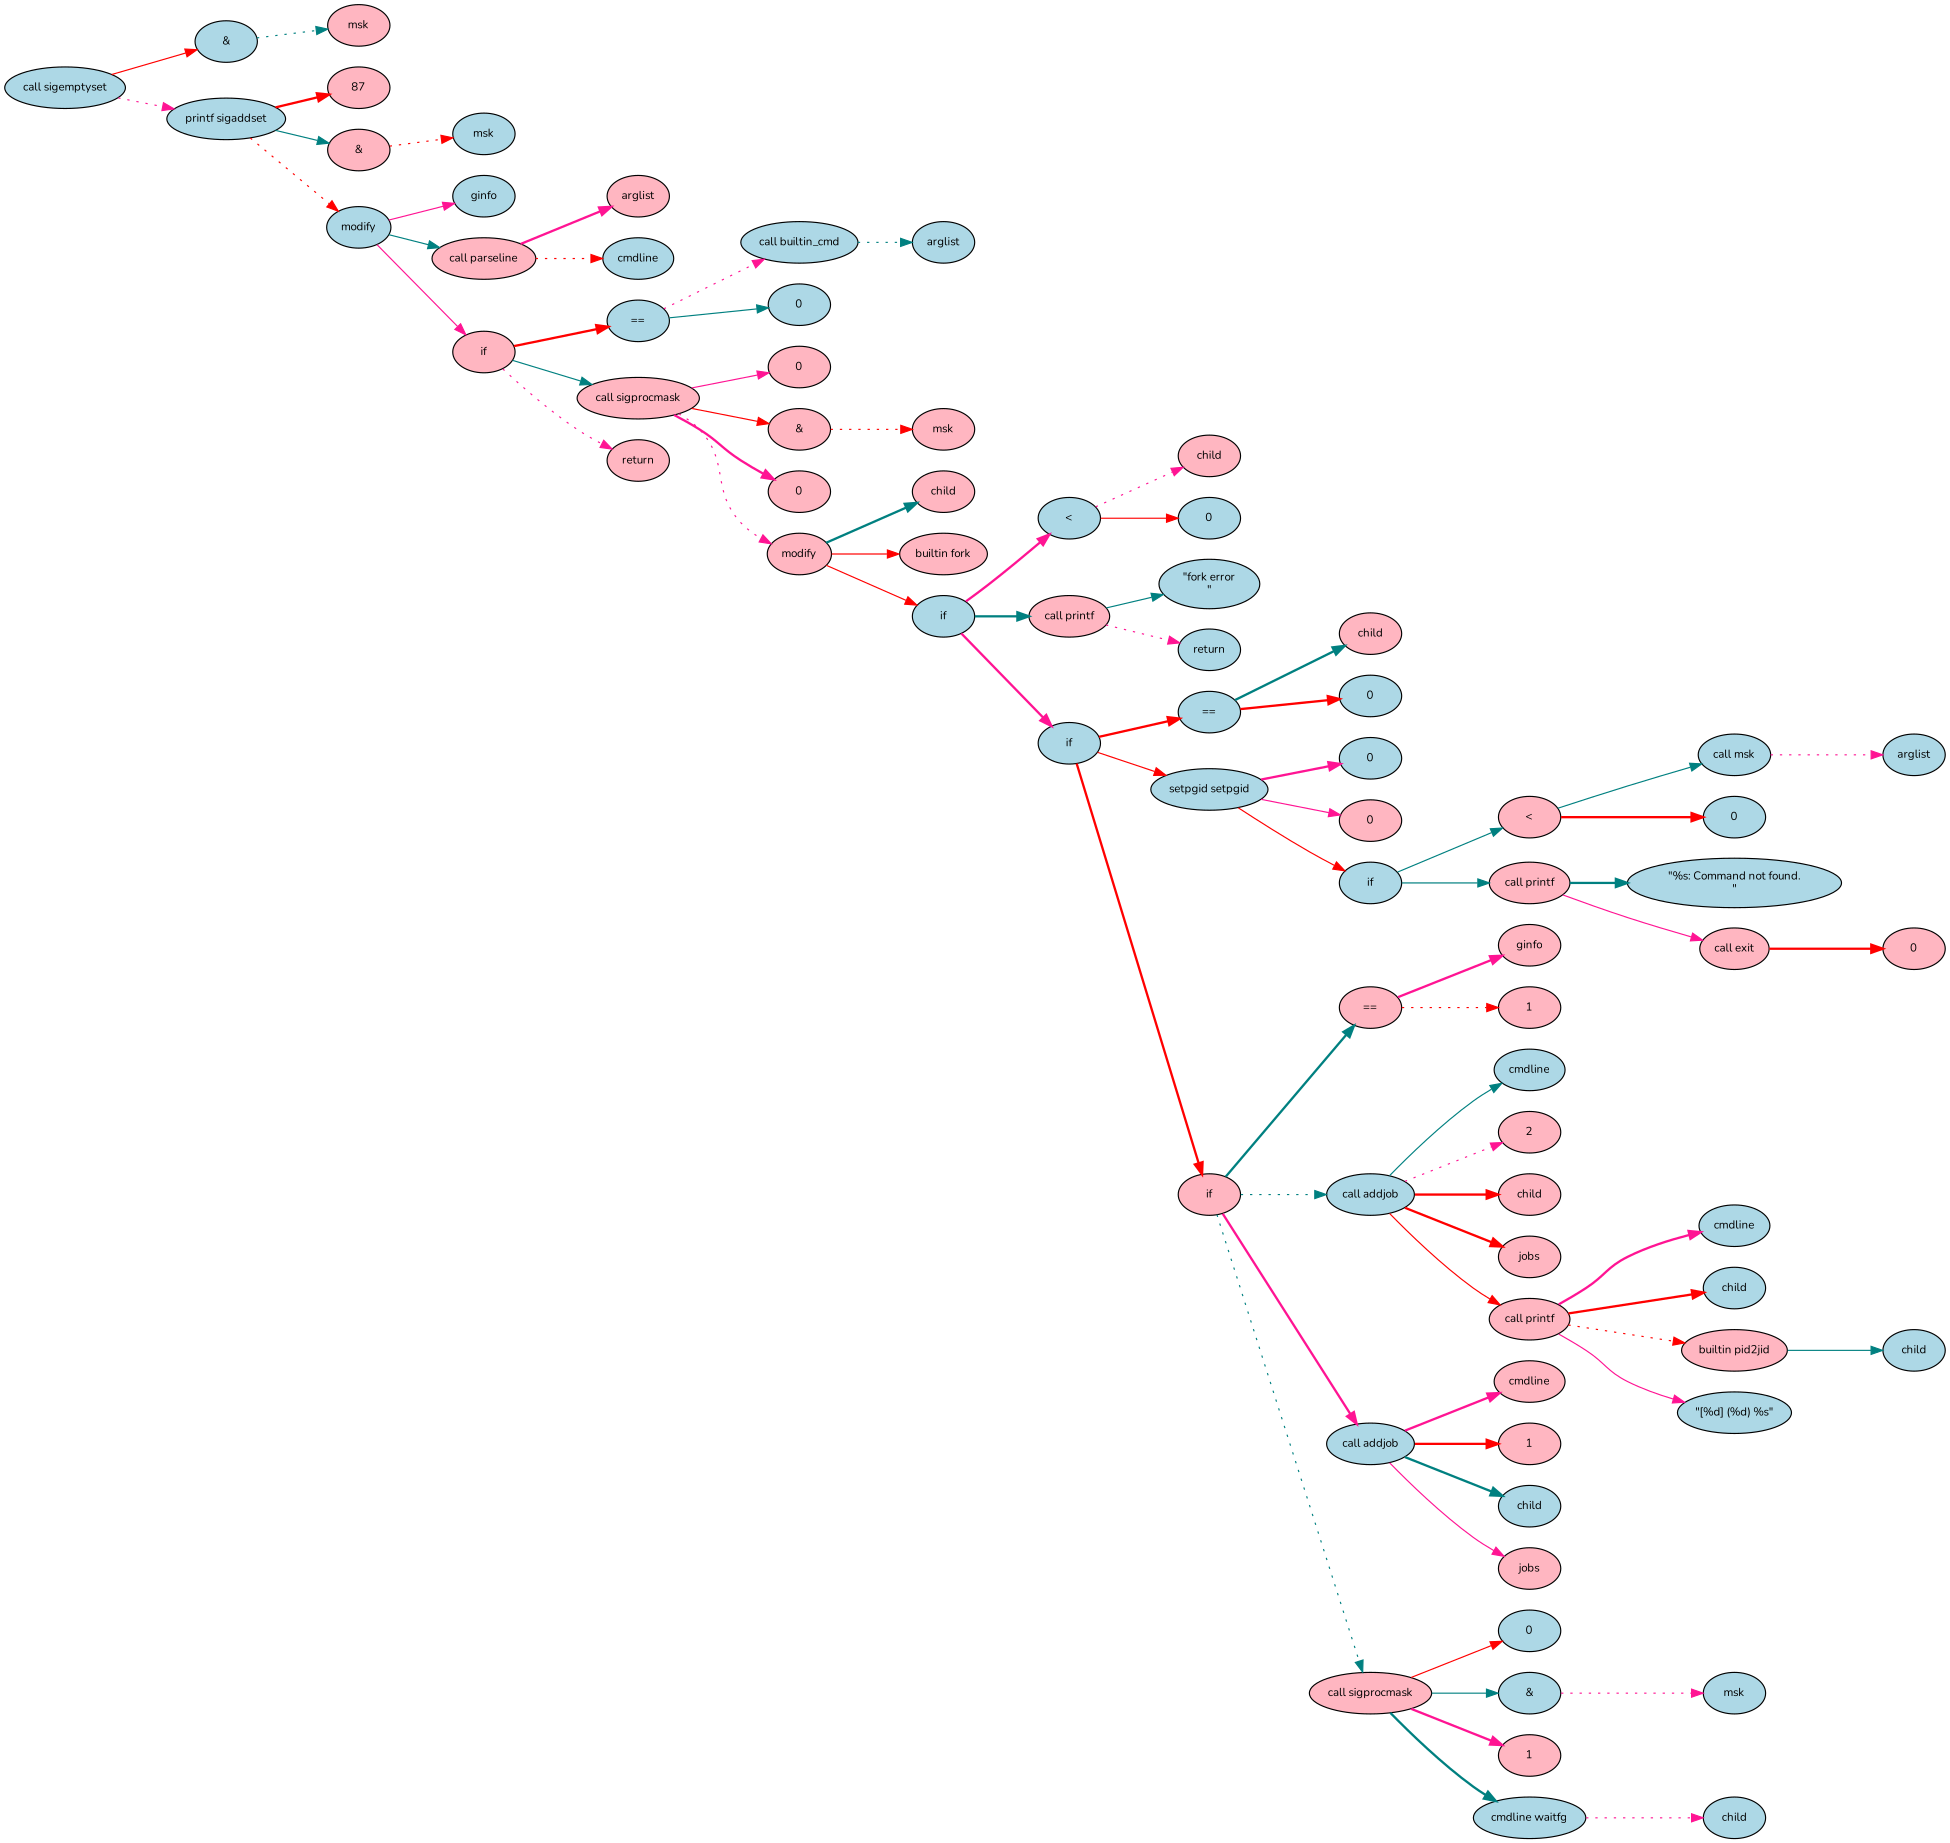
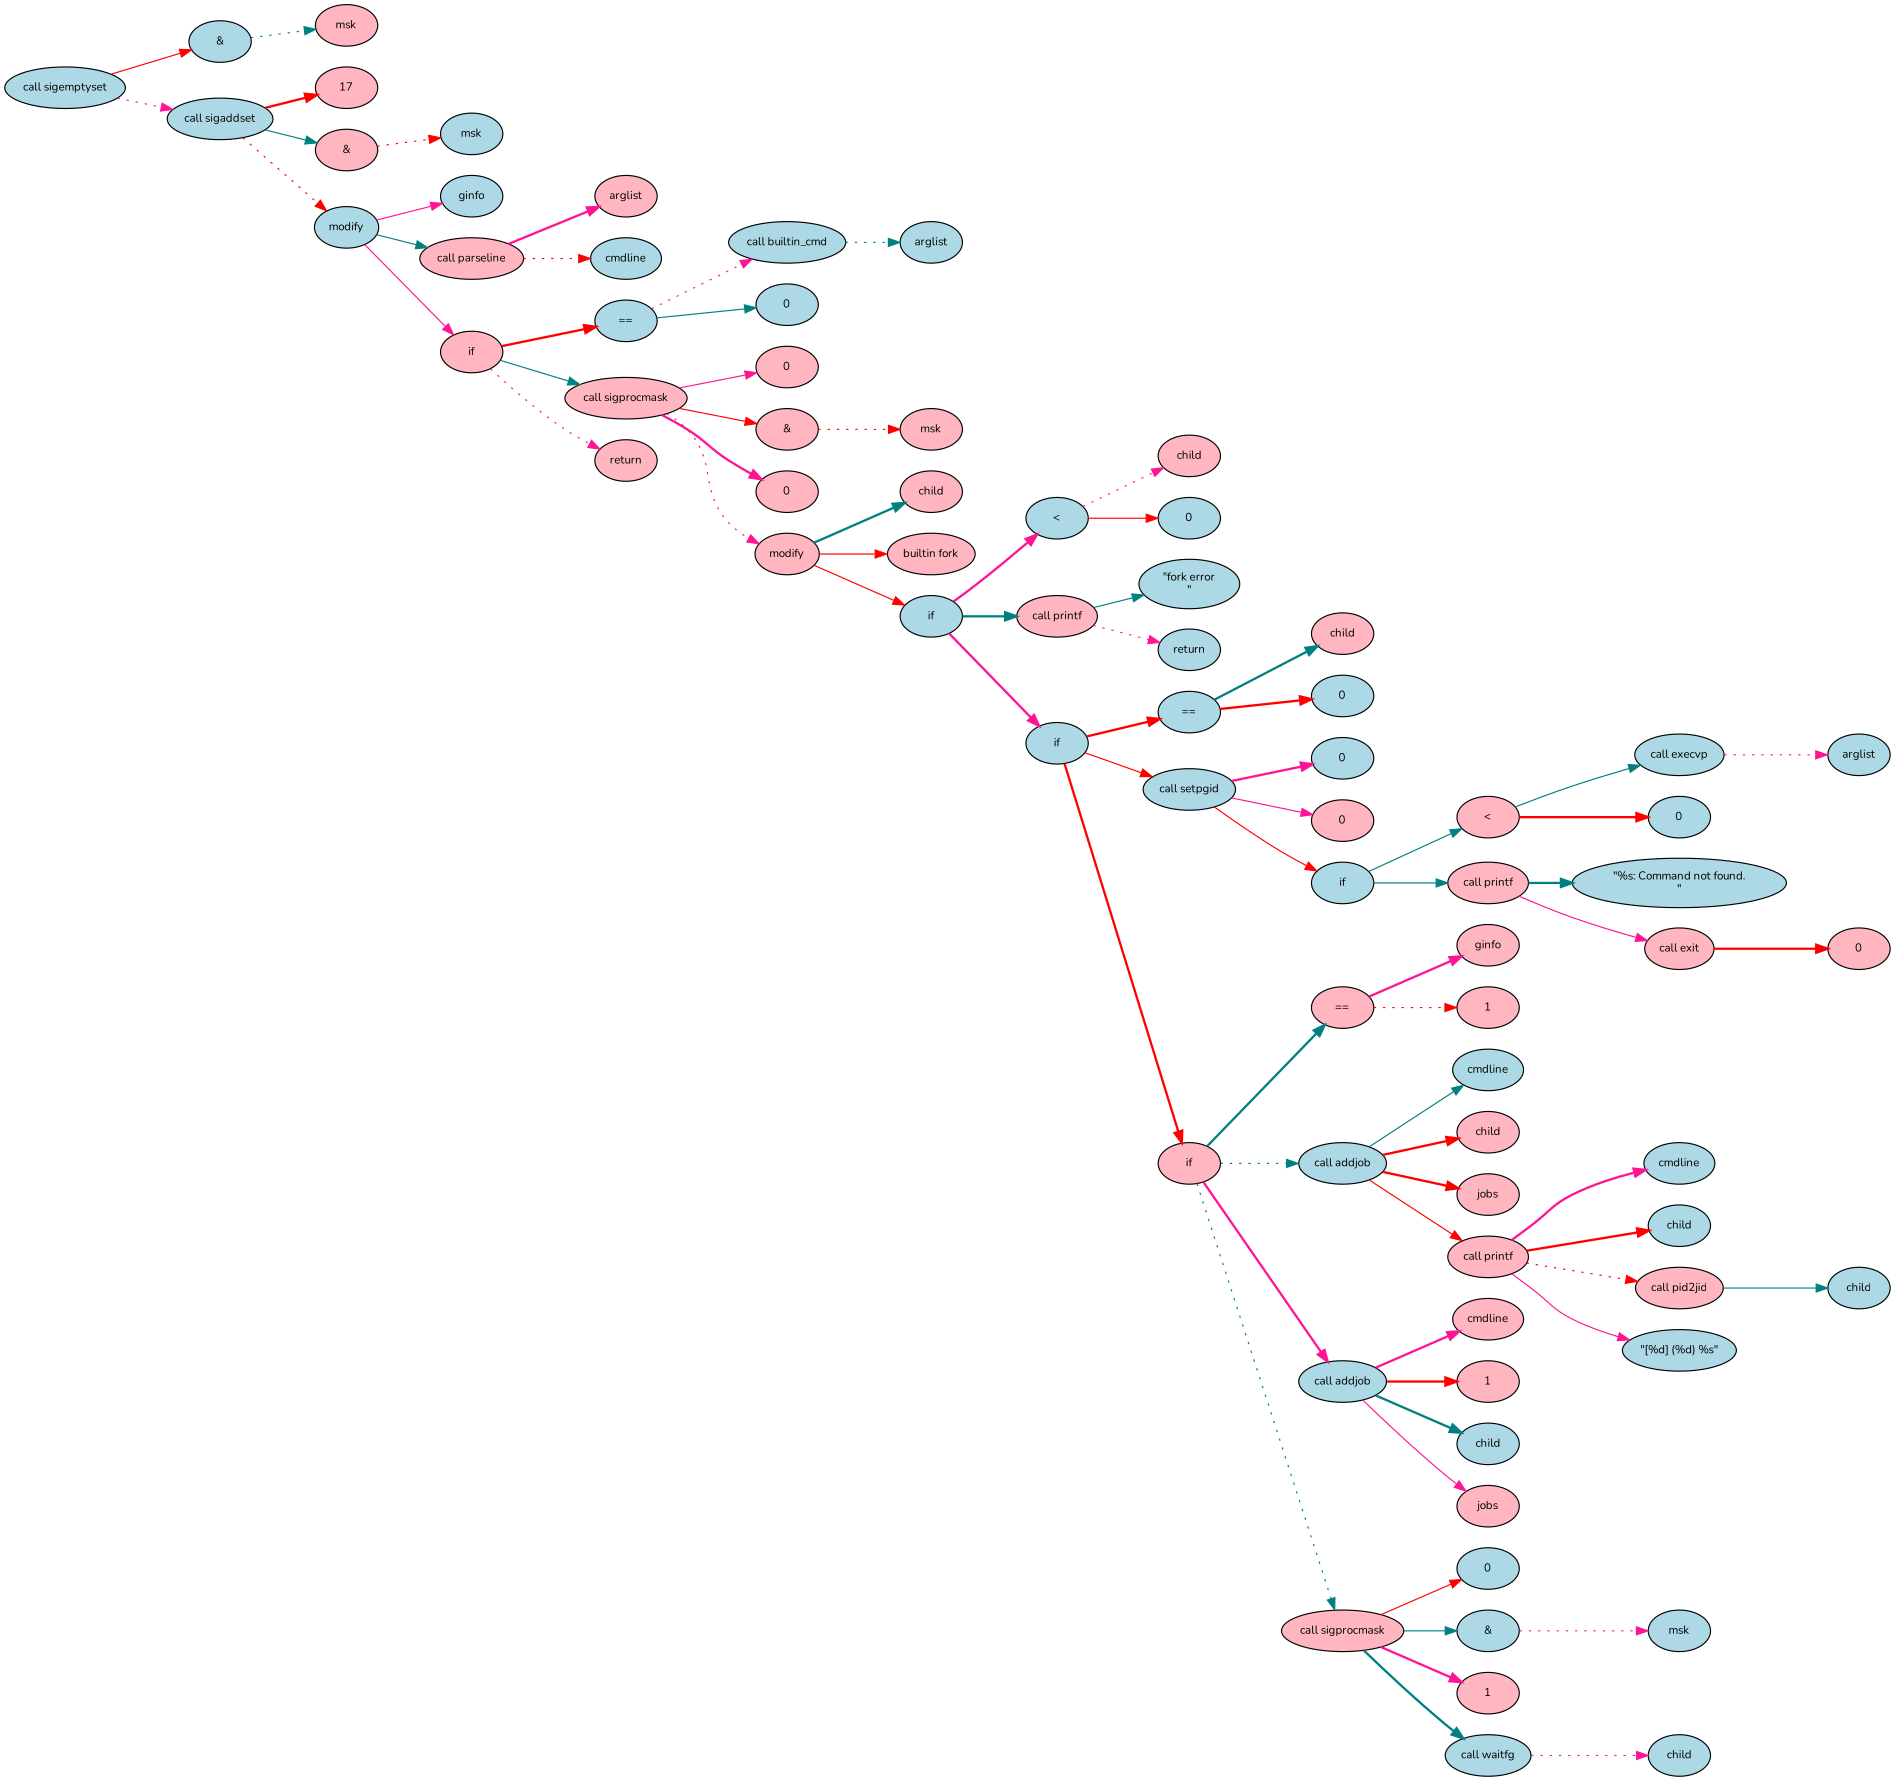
node "87": label "87" -> "17"
node "printf sigaddset": label "printf sigaddset" -> "call sigaddset"
node "call msk": label "call msk" -> "call execvp"
node "setpgid setpgid": label "setpgid setpgid" -> "call setpgid"
node "2": removed
node "builtin pid2jid": label "builtin pid2jid" -> "call pid2jid"
node "cmdline waitfg": label "cmdline waitfg" -> "call waitfg"
